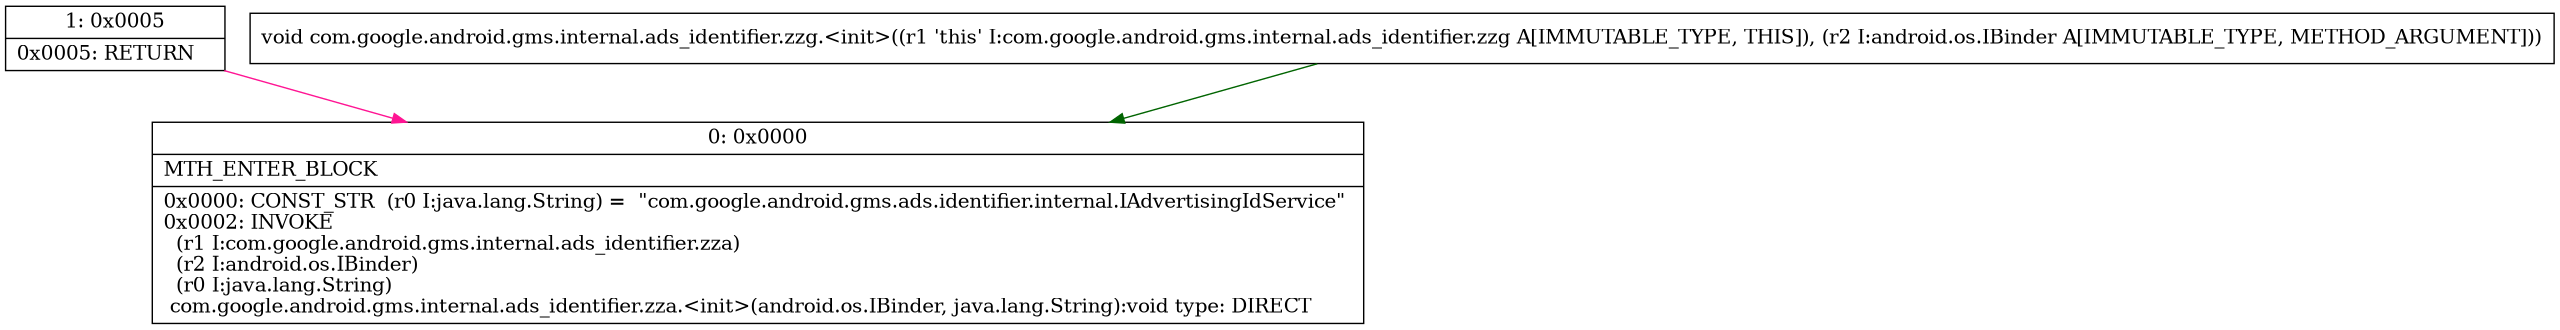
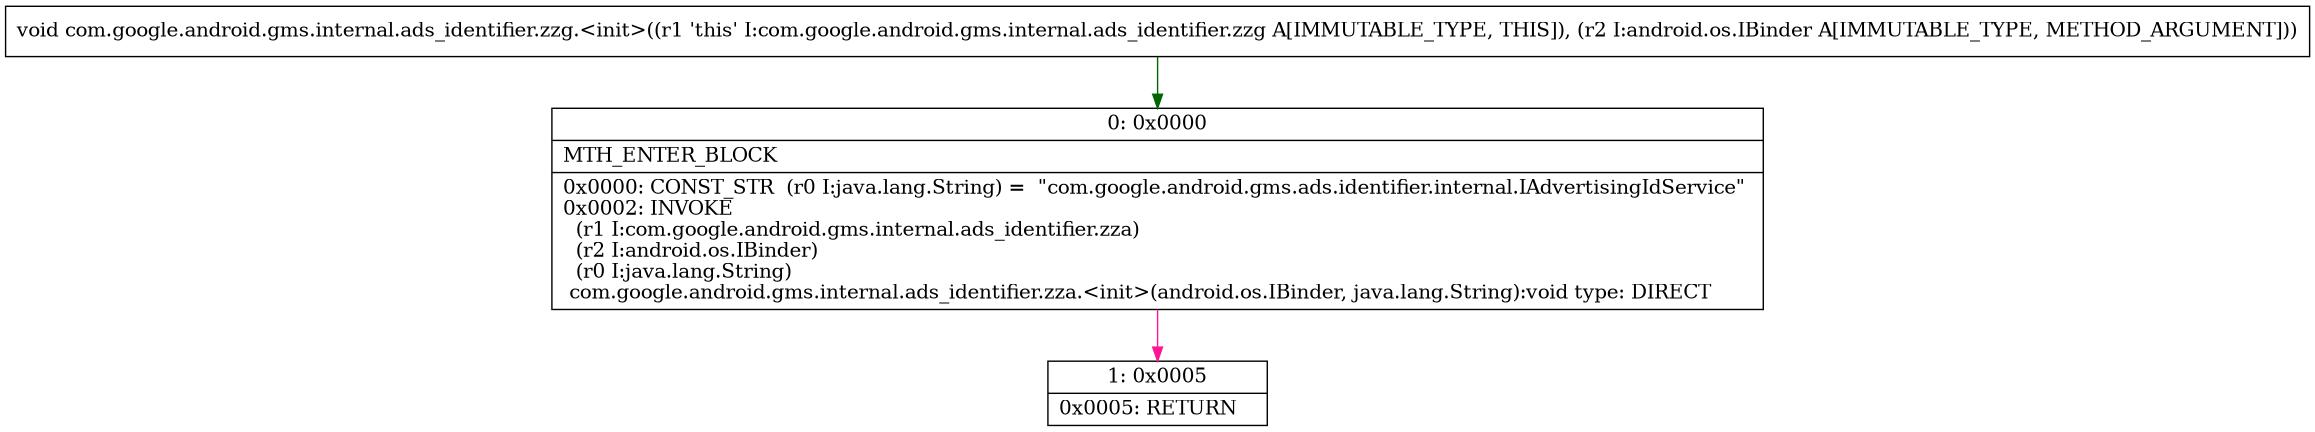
edge "1: 0x0005" -> "0: 0x0000": reversed
